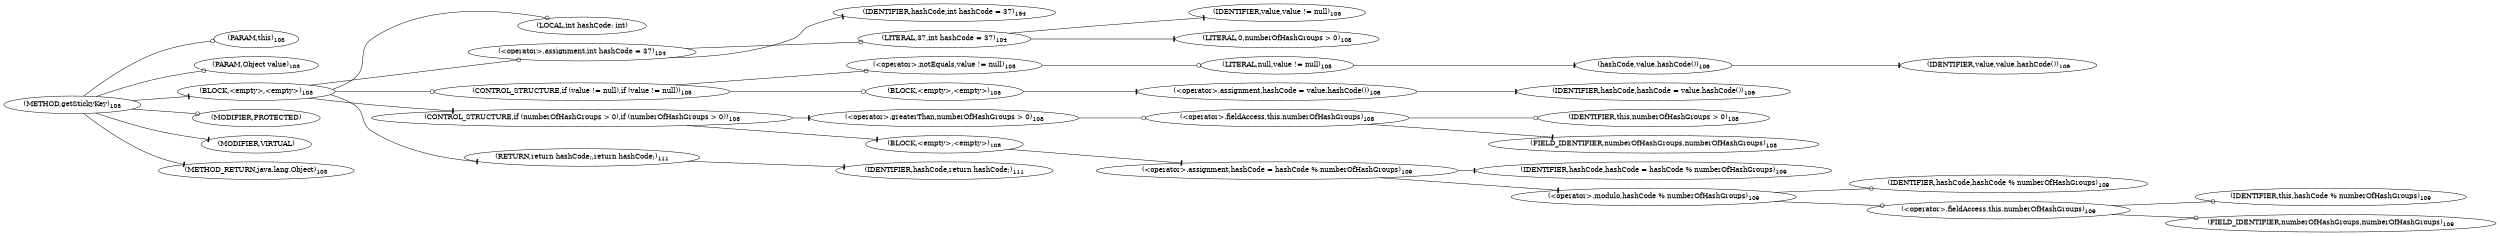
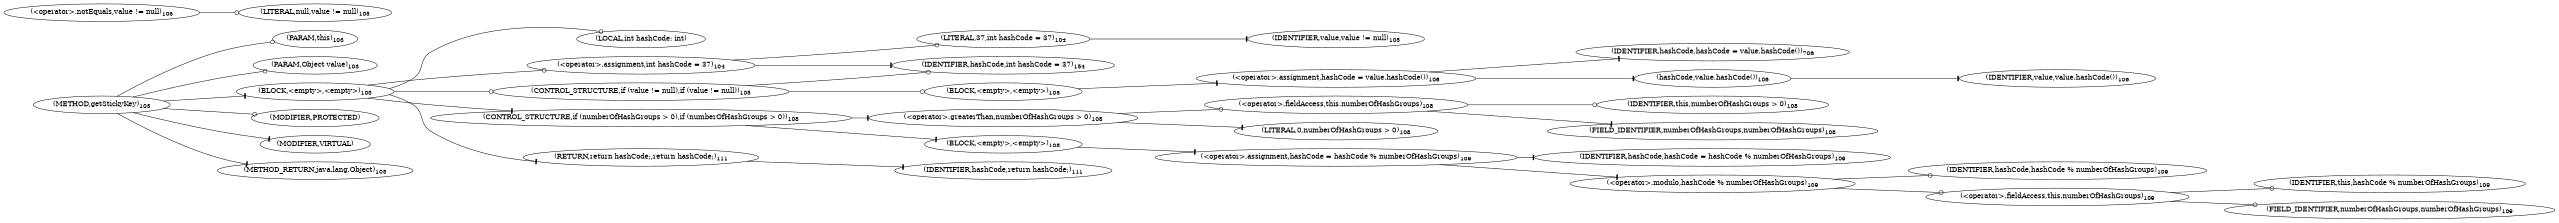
edge "(LITERAL,37,int hashCode = 37)" -> "(LITERAL,0,numberOfHashGroups > 0)": now "(<operator>.greaterThan,numberOfHashGroups > 0)" -> "(LITERAL,0,numberOfHashGroups > 0)"
edge "(LITERAL,null,value != null)" -> "(hashCode,value.hashCode())": now "(<operator>.assignment,hashCode = value.hashCode())" -> "(hashCode,value.hashCode())"
edge "(CONTROL_STRUCTURE,if (value != null),if (value != null))" -> "(<operator>.notEquals,value != null)": now "(CONTROL_STRUCTURE,if (value != null),if (value != null))" -> "(IDENTIFIER,hashCode,int hashCode = 37)"
node "(IDENTIFIER,hashCode,hashCode = value.hashCode())": text "106" -> "706"
